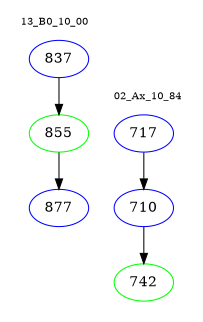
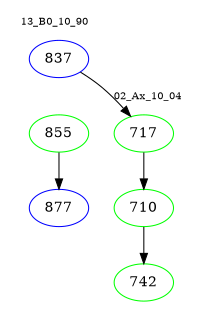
cluster "13_B0_10_00": label "13_B0_10_00" -> "13_B0_10_90"
edge "837" -> "855": now "837" -> "717"
cluster "02_Ax_10_84": label "02_Ax_10_84" -> "02_Ax_10_04"
node "717": color blue -> green
node "710": color blue -> green
